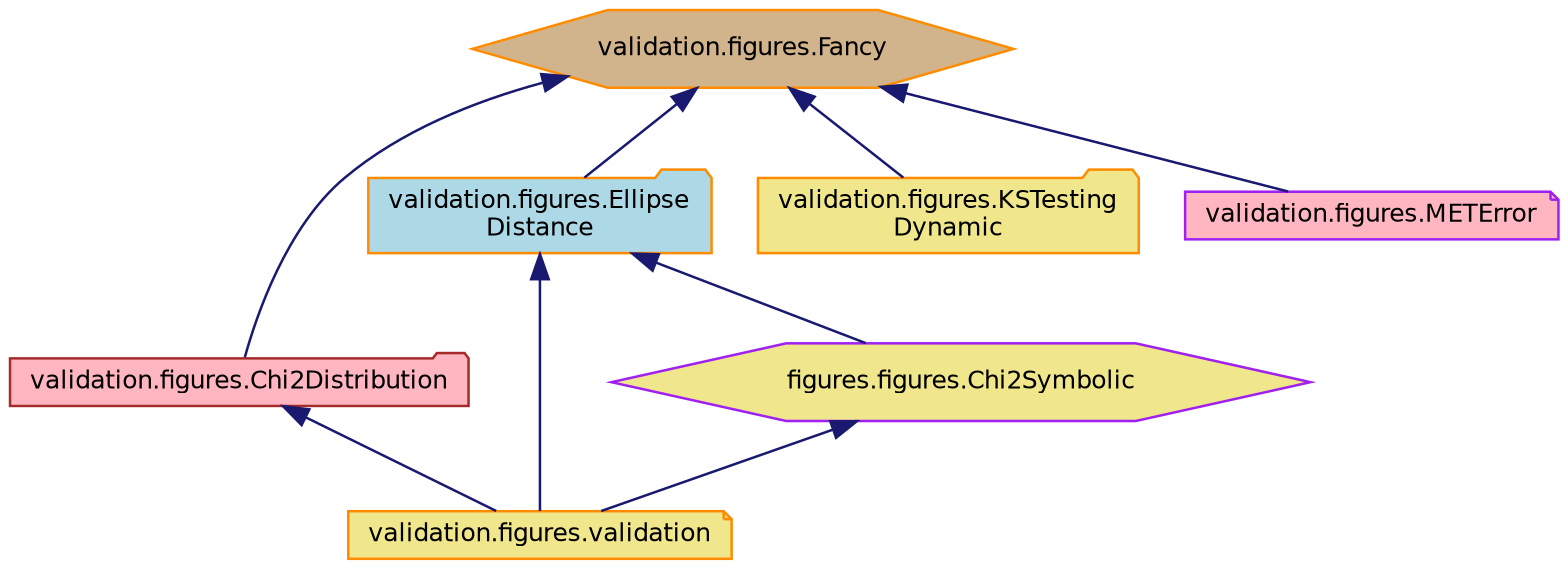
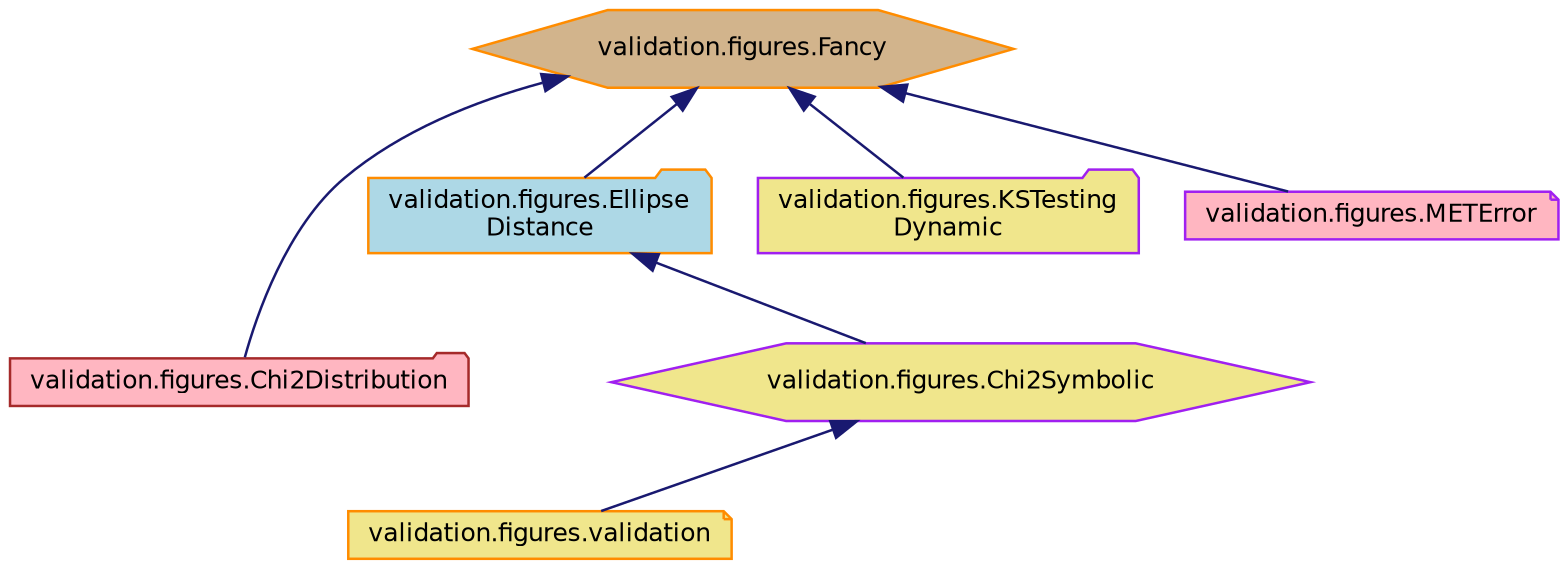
node "validation.figures.KSTesting Dynamic": color darkorange -> purple
node "figures.figures.Chi2Symbolic": label "figures.figures.Chi2Symbolic" -> "validation.figures.Chi2Symbolic"
edge "validation.figures.validation" -> "validation.figures.Ellipse Distance": removed
edge "validation.figures.validation" -> "validation.figures.Chi2Distribution": removed
